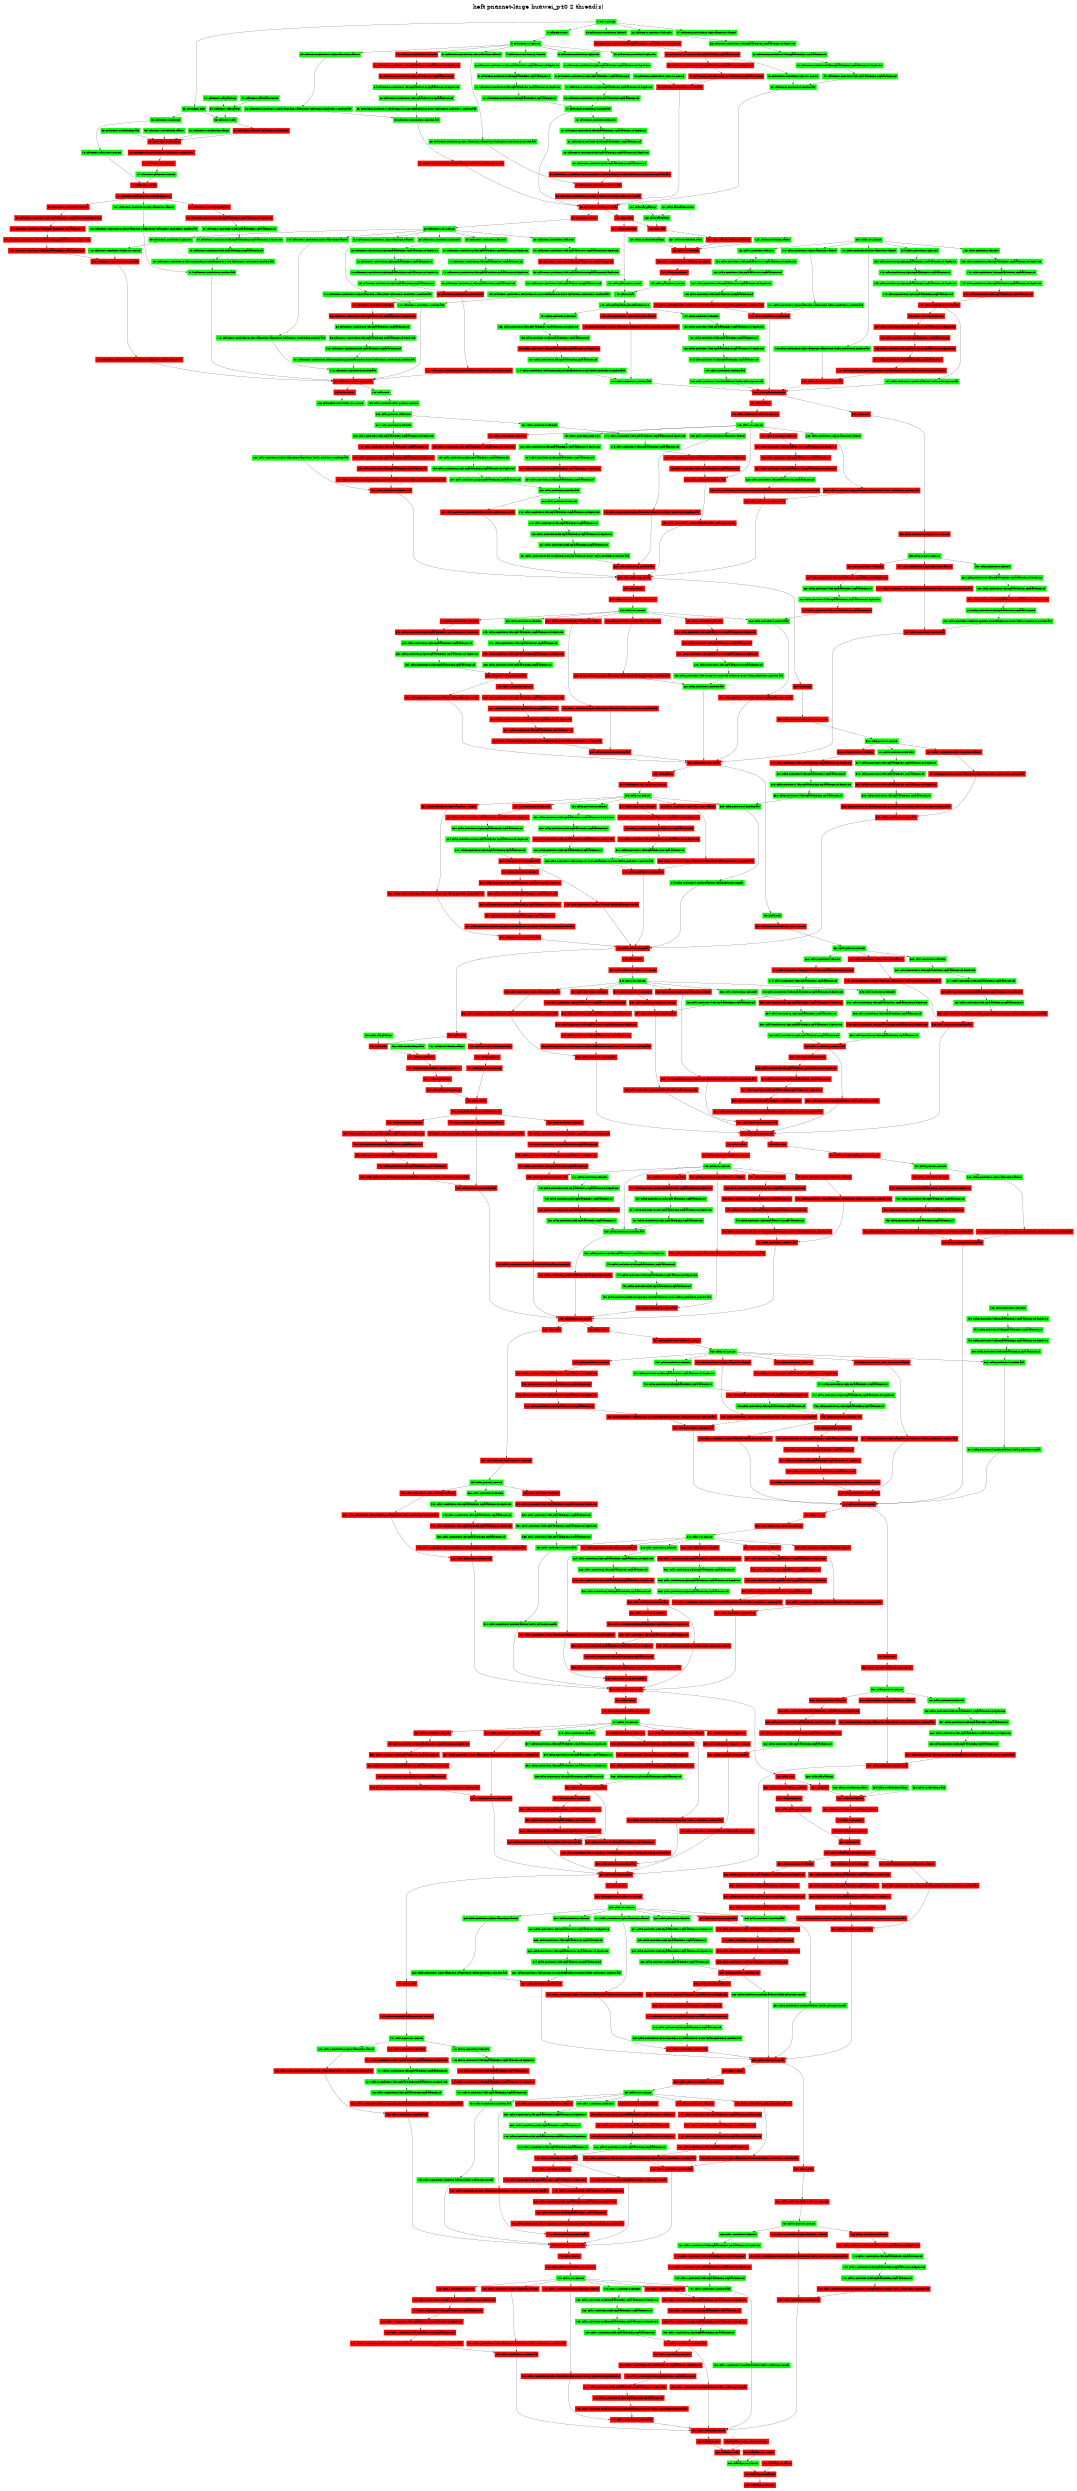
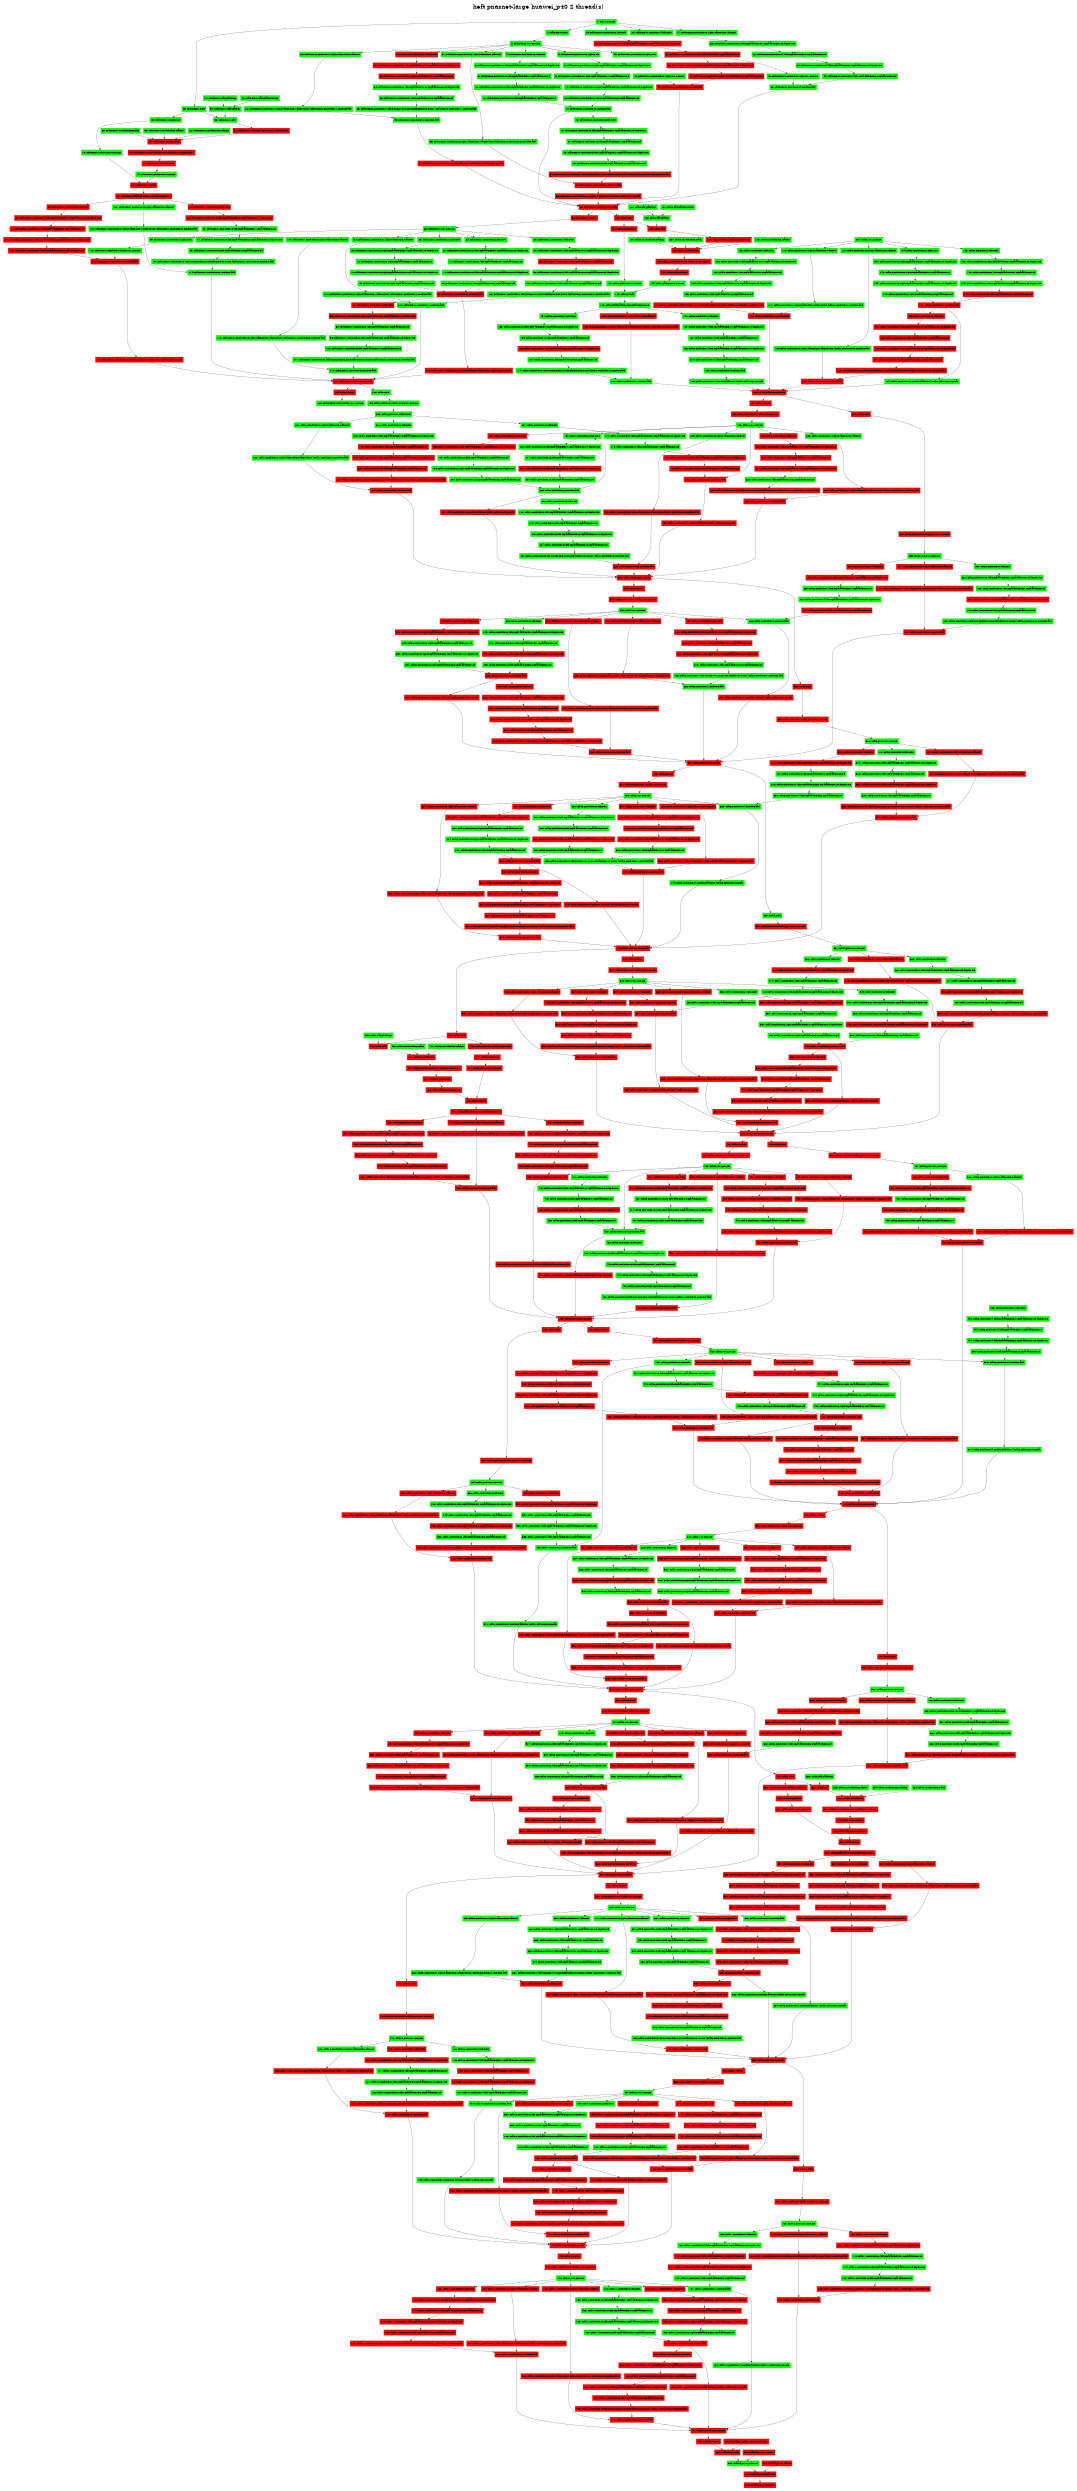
edge "62: cell_stem_1/1x1/Conv2D" -> "104: cell_stem_1/comb_iter_3/right/MaxPool2D/MaxPool": removed
node "221: cell_1/comb_iter_0/right/MaxPool2D/MaxPool": added
edge "203: cell_1/comb_iter_2/combine/add" -> "206: cell_1/comb_iter_3/left/Relu": now "203: cell_1/comb_iter_2/combine/add" -> "190: cell_1/comb_iter_2/left/Relu"
node "432: cell_5/comb_iter_3/left/Relu": added
edge "521: cell_7/1x1/Conv2D" -> "565: cell_7/comb_iter_4/combine/add": now "469: cell_6/comb_iter_2/left/Relu" -> "565: cell_7/comb_iter_4/combine/add"
